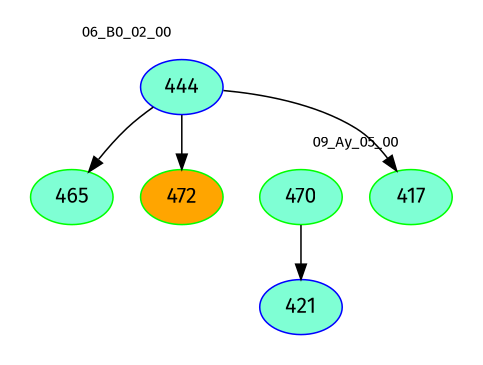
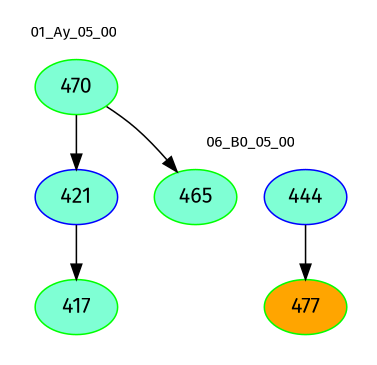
cluster "06_B0_02_00": label "06_B0_02_00" -> "06_B0_05_00"
edge "444" -> "417": now "421" -> "417"
edge "444" -> "465": now "470" -> "465"
cluster "09_Ay_05_00": label "09_Ay_05_00" -> "01_Ay_05_00"
node "472": label "472" -> "477"
